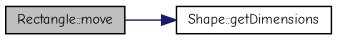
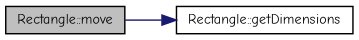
node "Shape::getDimensions": label "Shape::getDimensions" -> "Rectangle::getDimensions"
